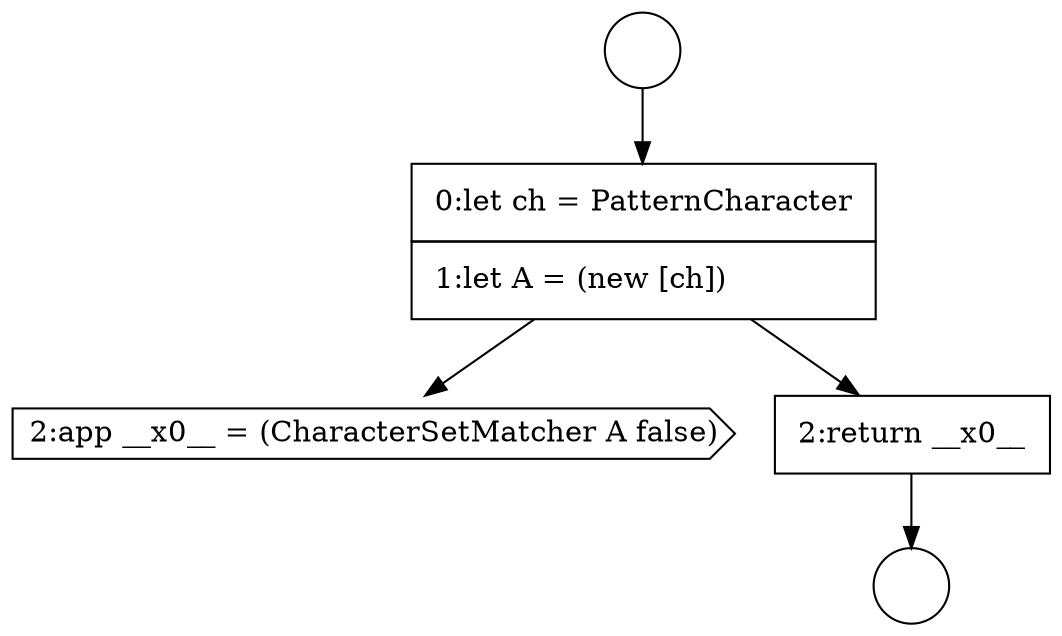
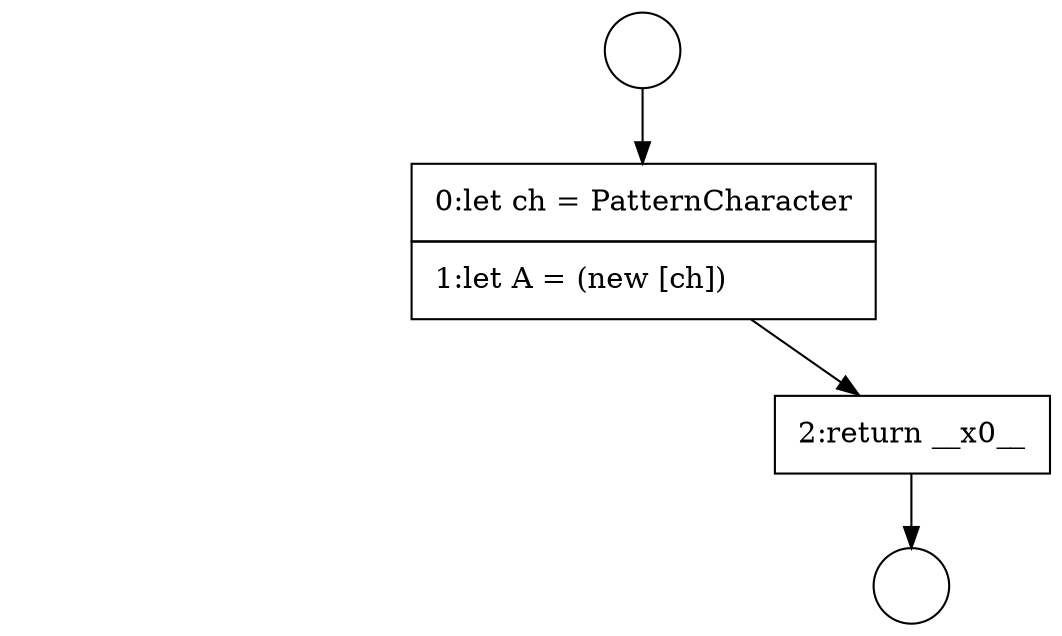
node "2:app __x0__ = (CharacterSetMatcher A false)": removed
